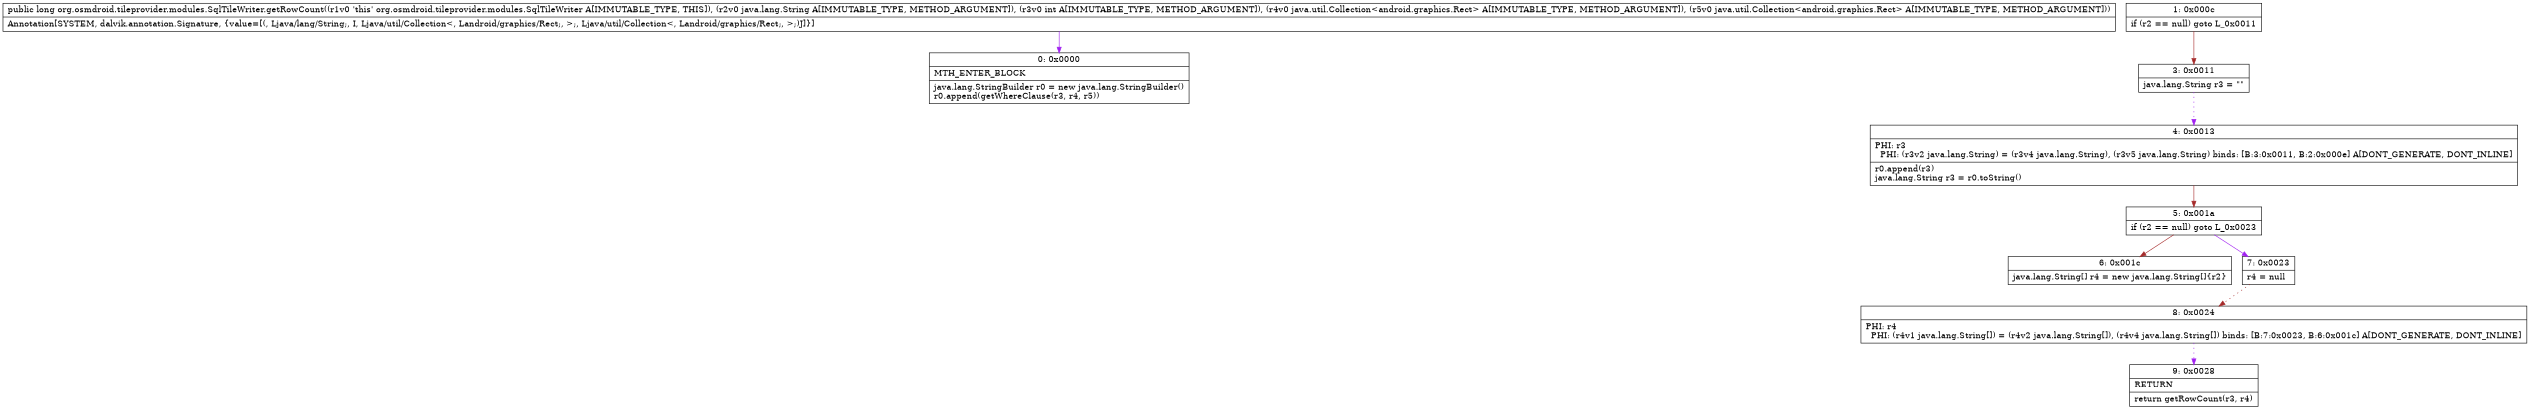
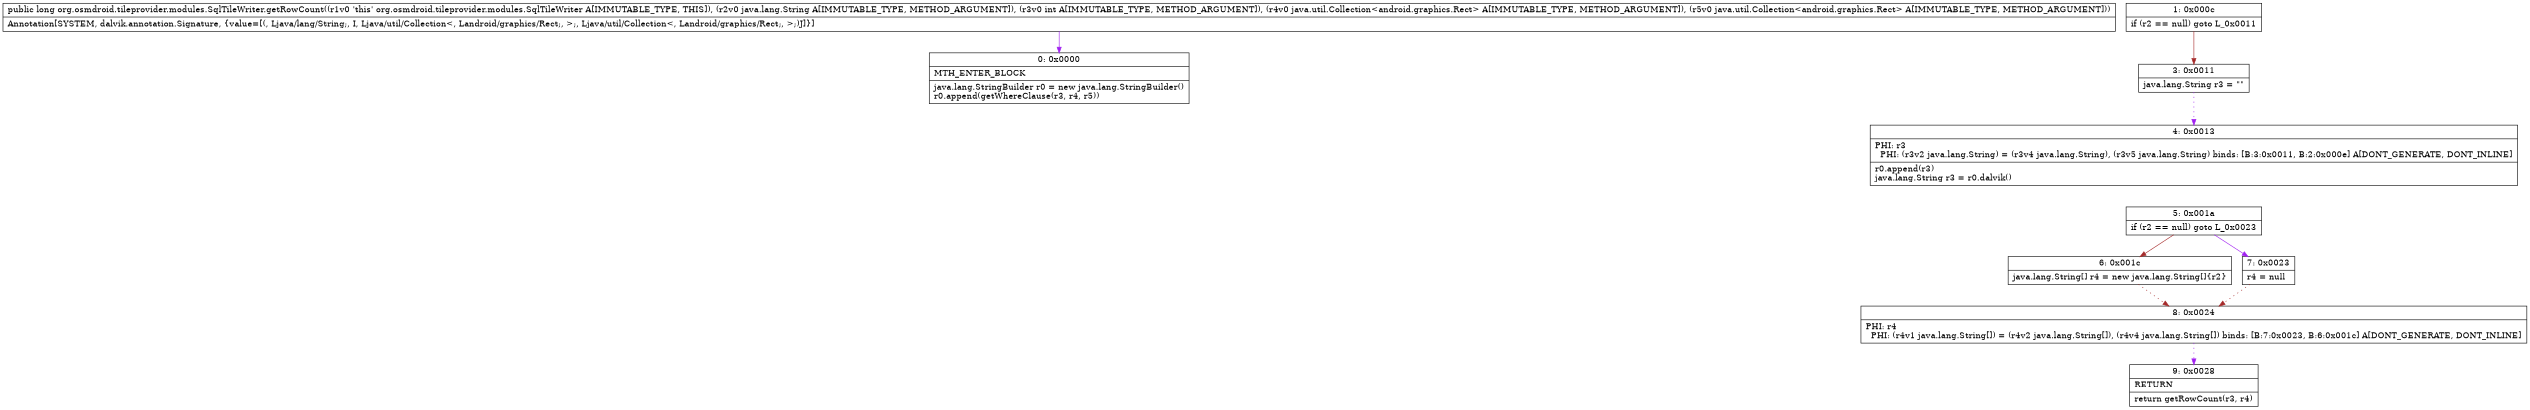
node "4: 0x0013": text "java.lang.String r3 = r0.toString()" -> "java.lang.String r3 = r0.dalvik()"
edge "4: 0x0013" -> "5: 0x001a": removed
edge "6: 0x001c" -> "8: 0x0024": added
